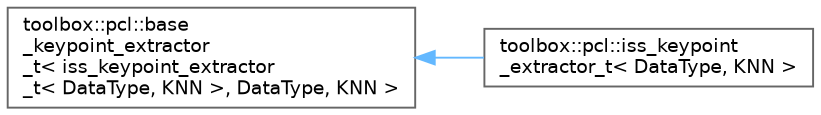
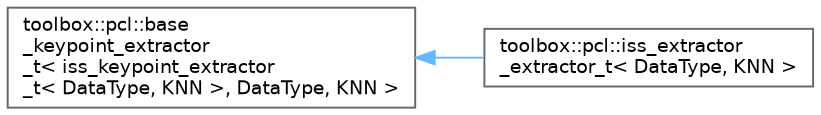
node "toolbox::pcl::iss_keypoint _extractor_t< DataType, KNN >": label "toolbox::pcl::iss_keypoint _extractor_t< DataType, KNN >" -> "toolbox::pcl::iss_extractor _extractor_t< DataType, KNN >"
